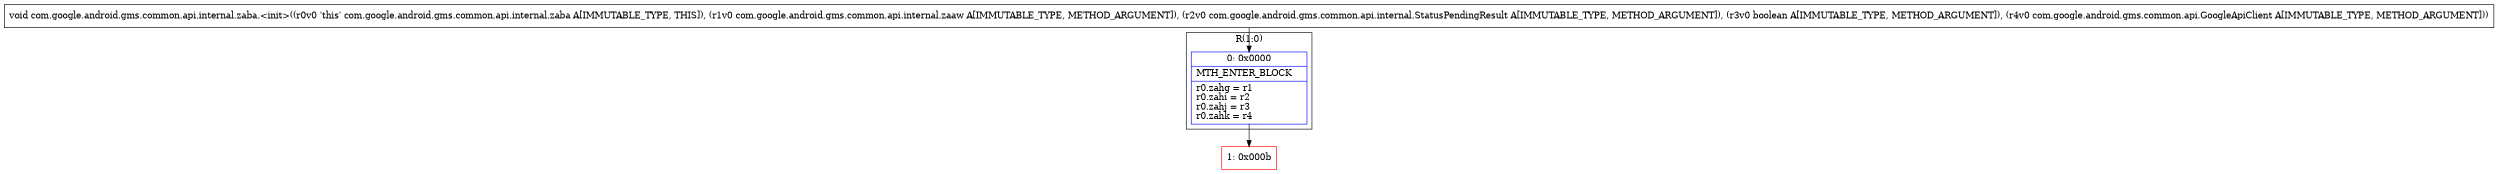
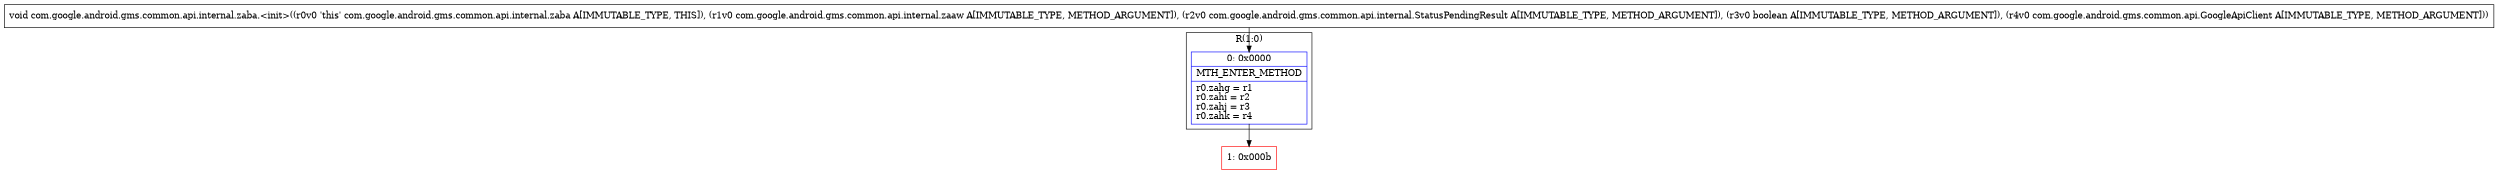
node "0: 0x0000": text "MTH_ENTER_BLOCK" -> "MTH_ENTER_METHOD"
